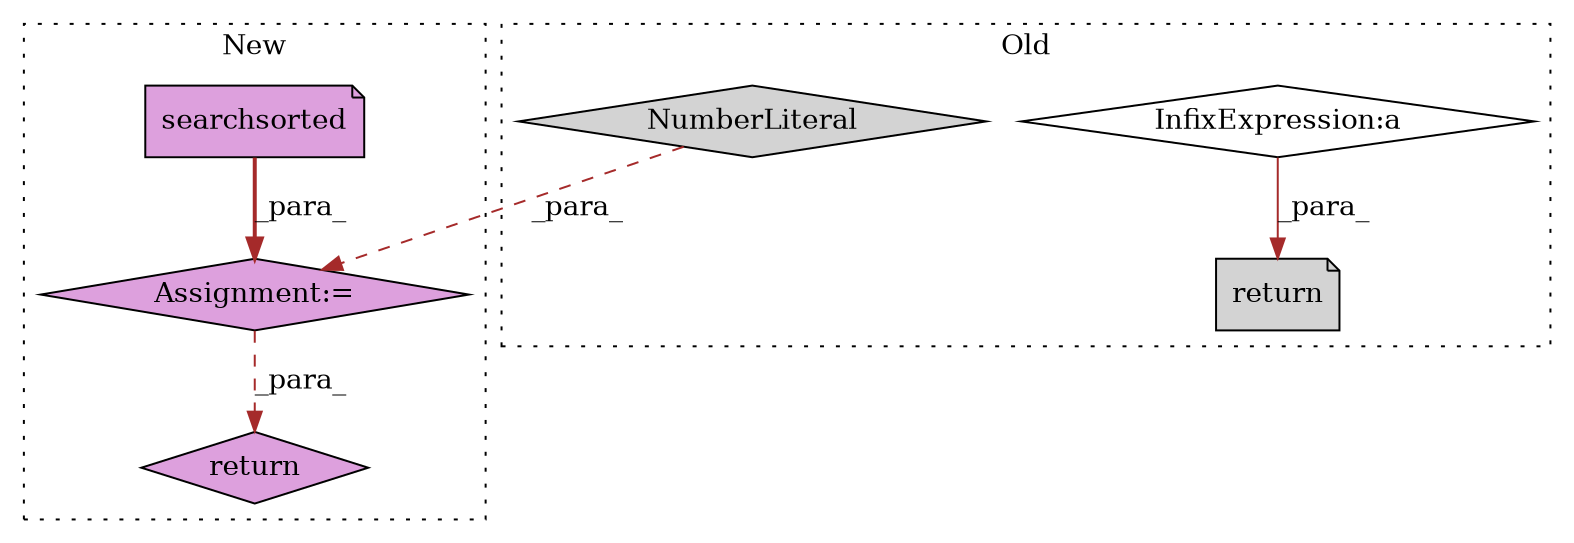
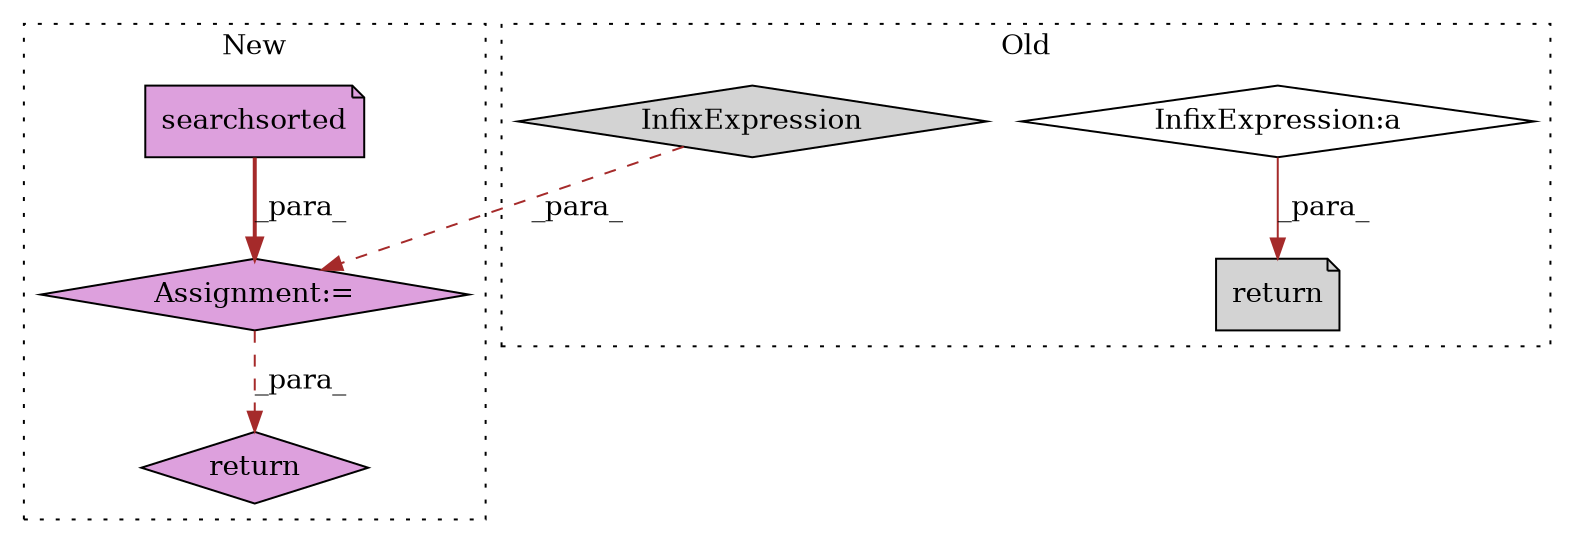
node "NumberLiteral": label "NumberLiteral" -> "InfixExpression"
